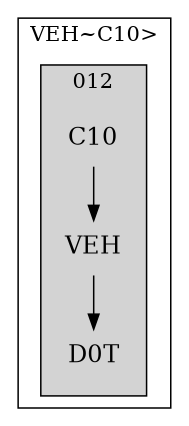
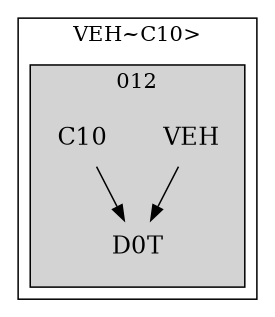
edge "C10" -> "VEH": now "C10" -> "D0T"
